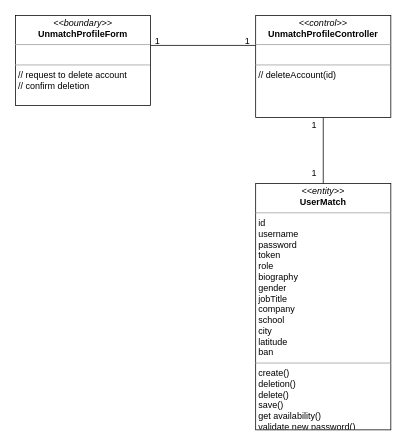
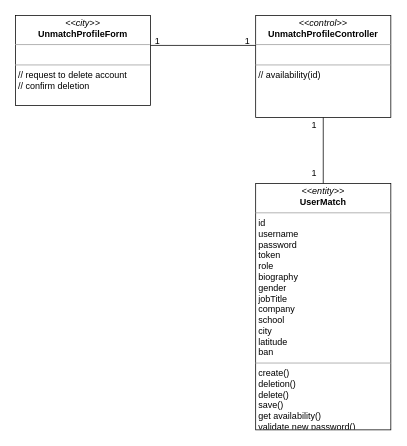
node "<<control>> UnmatchProfileController // deleteAccount(id)": label "<<control>> UnmatchProfileController // deleteAccount(id)" -> "<<control>> UnmatchProfileController // availability(id)"
node "<<boundary>> UnmatchProfileForm // request to delete account // confirm deletion": label "<<boundary>> UnmatchProfileForm // request to delete account // confirm deletion" -> "<<city>> UnmatchProfileForm // request to delete account // confirm deletion"
